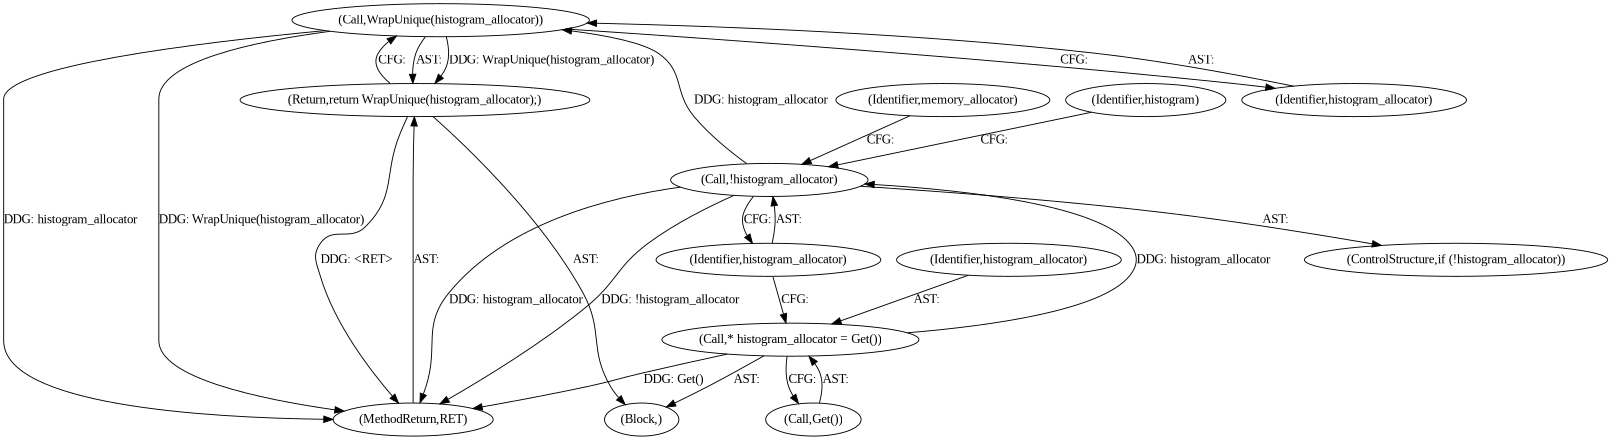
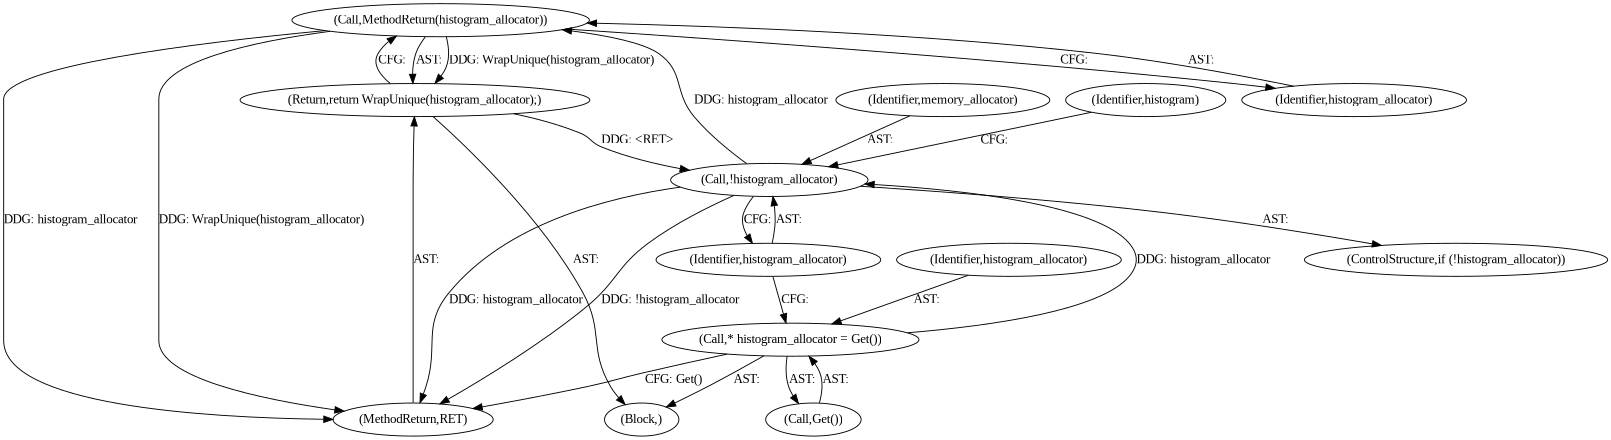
node "(Call,WrapUnique(histogram_allocator))": label "(Call,WrapUnique(histogram_allocator))" -> "(Call,MethodReturn(histogram_allocator))"
edge "(Identifier,memory_allocator)" -> "(Call,!histogram_allocator)": label "CFG: " -> "AST: "
edge "(Return,return WrapUnique(histogram_allocator);)" -> "(MethodReturn,RET)": now "(Return,return WrapUnique(histogram_allocator);)" -> "(Call,!histogram_allocator)"
edge "(Call,* histogram_allocator = Get())" -> "(MethodReturn,RET)": label "DDG: Get()" -> "CFG: Get()"
edge "(Call,* histogram_allocator = Get())" -> "(Call,Get())": label "CFG: " -> "AST: "
